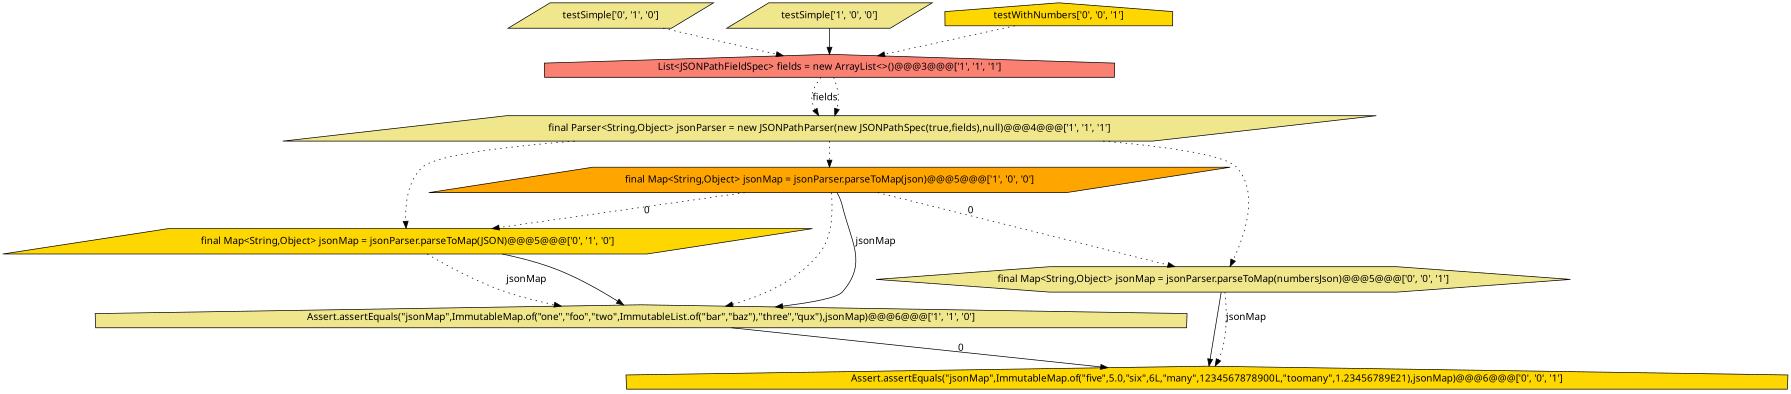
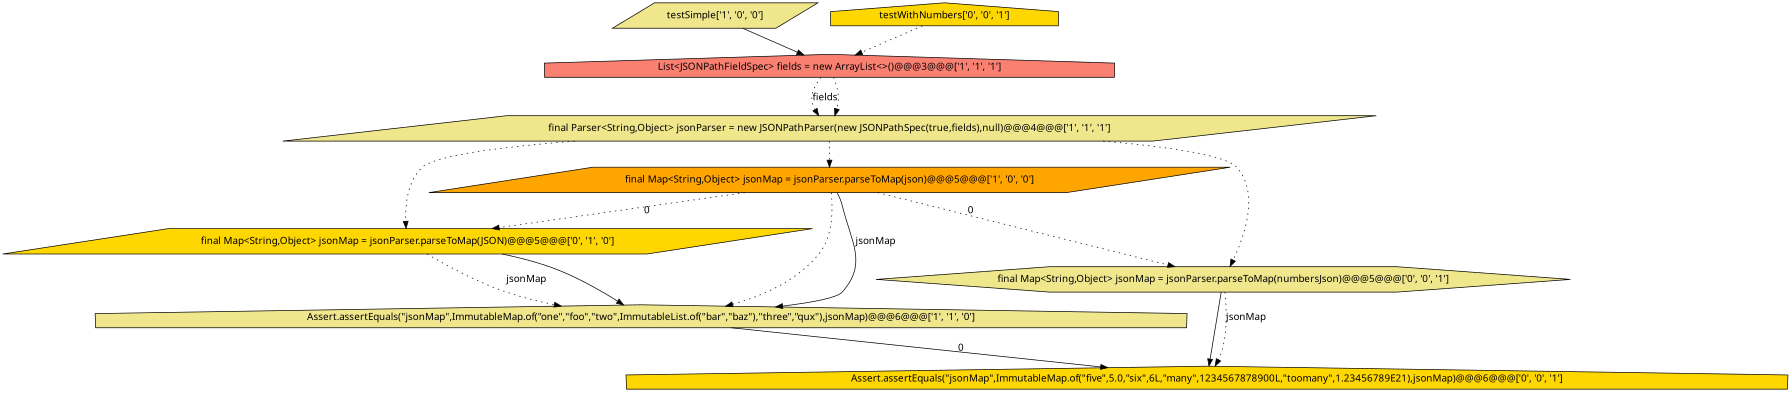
node "testSimple['0', '1', '0']": removed
